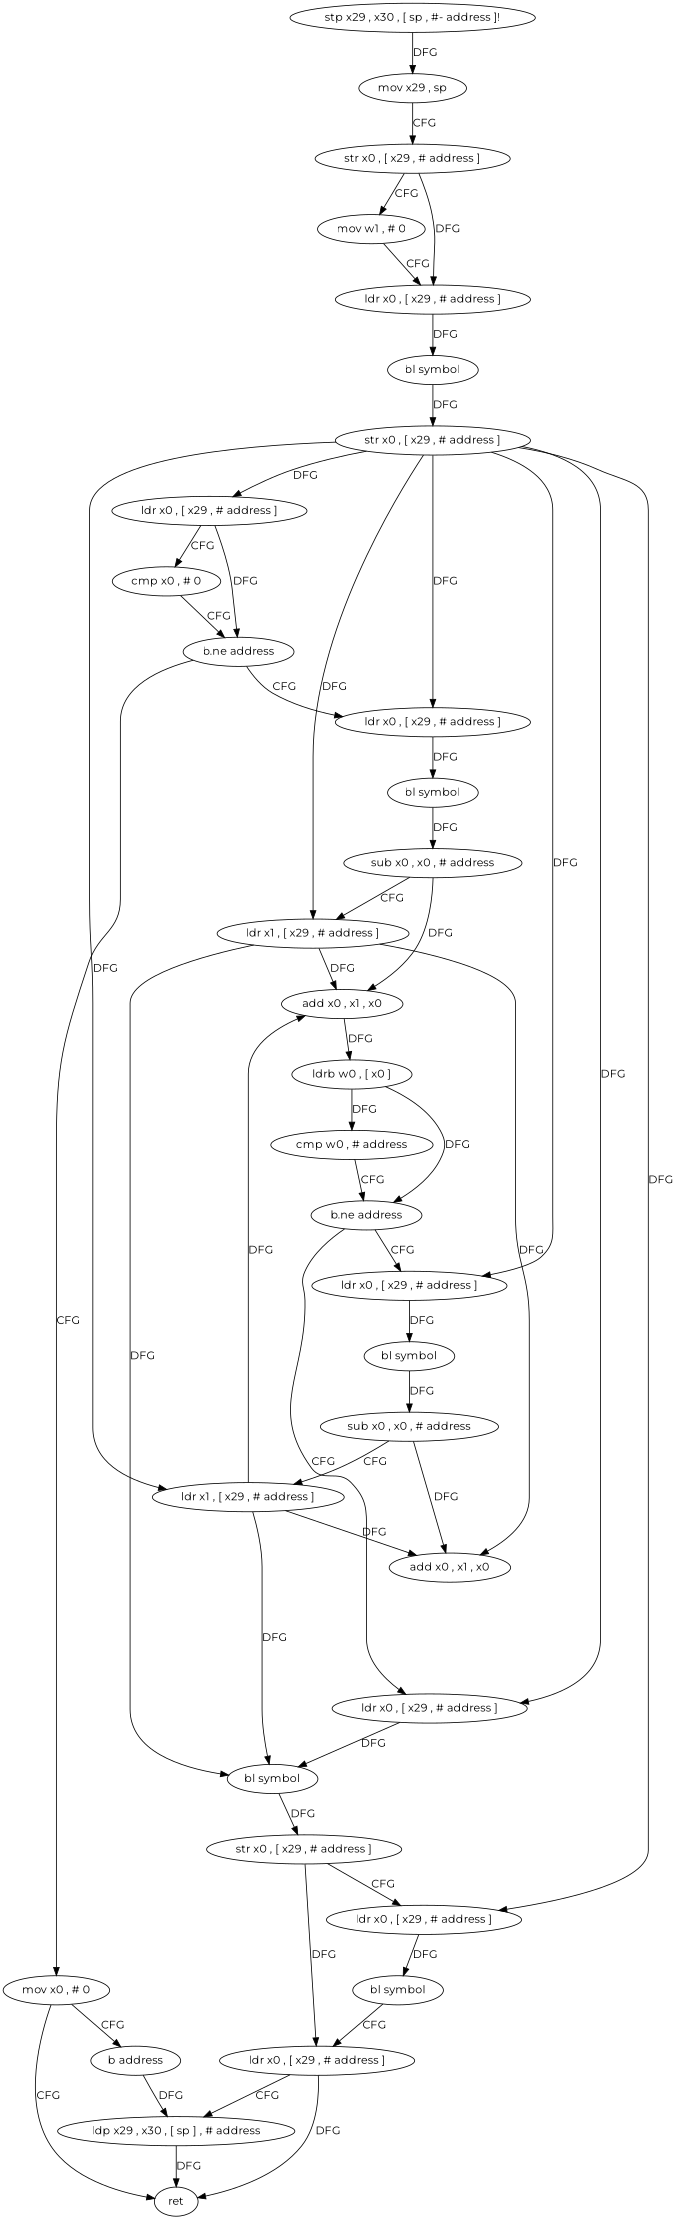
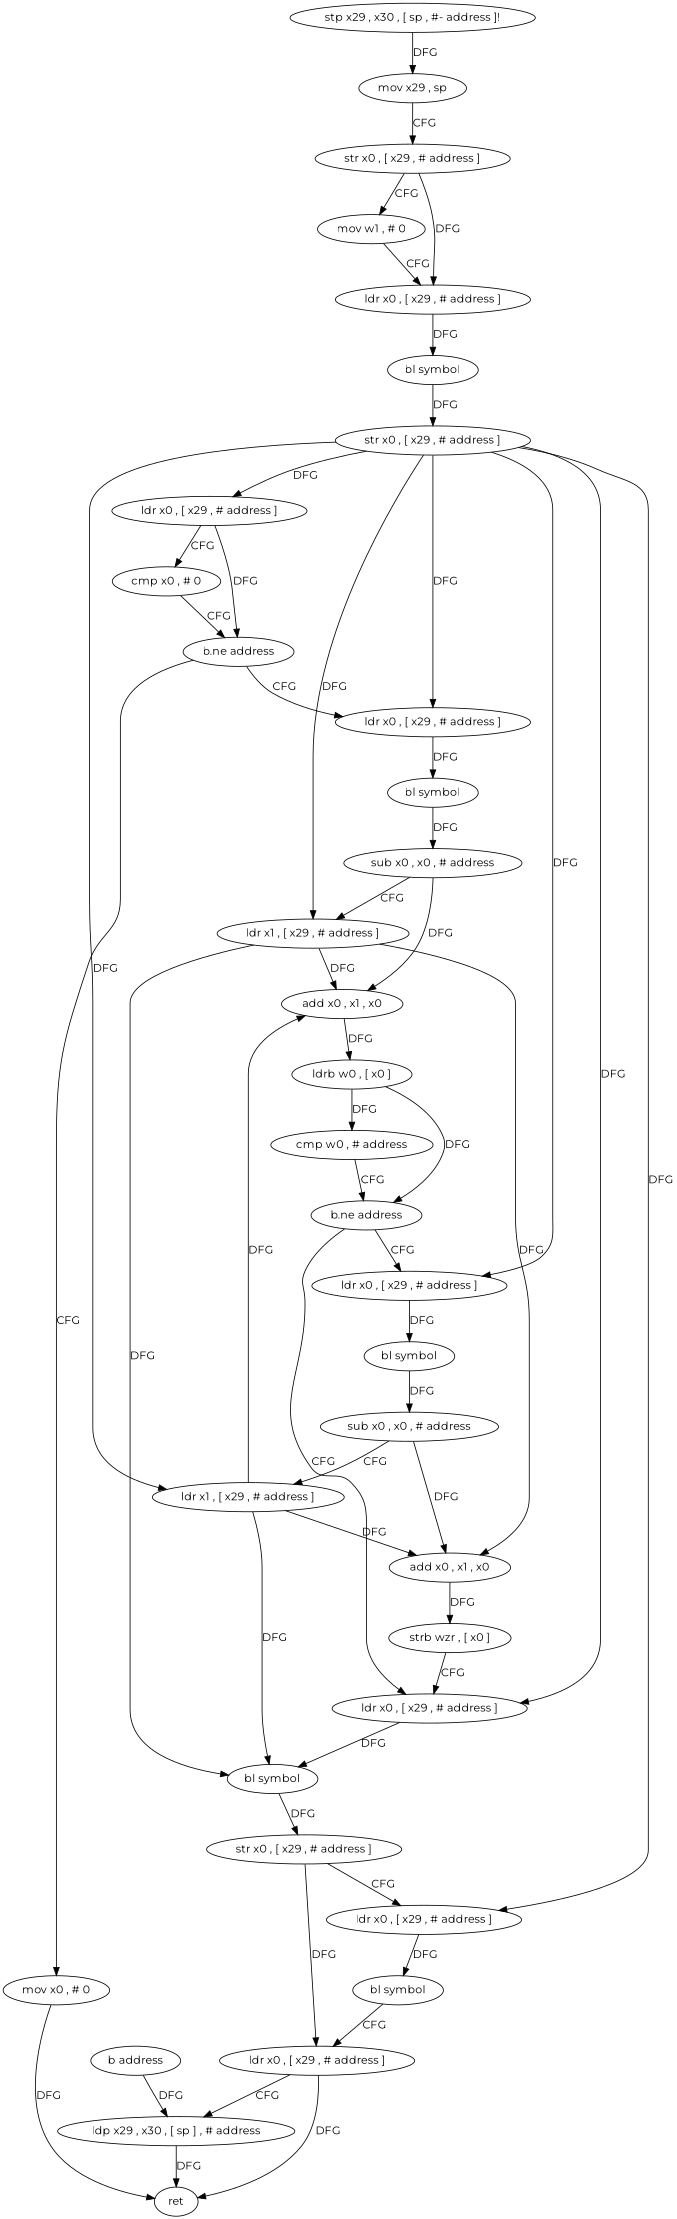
node "strb wzr , [ x0 ]": added
edge "mov x0 , # 0" -> "b address": removed, label "CFG"
edge "mov x0 , # 0" -> "ret": label "CFG" -> "DFG"
